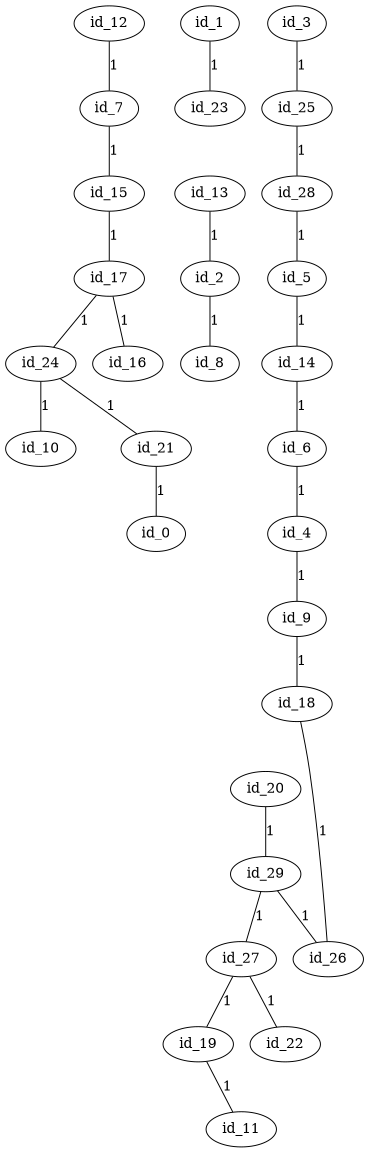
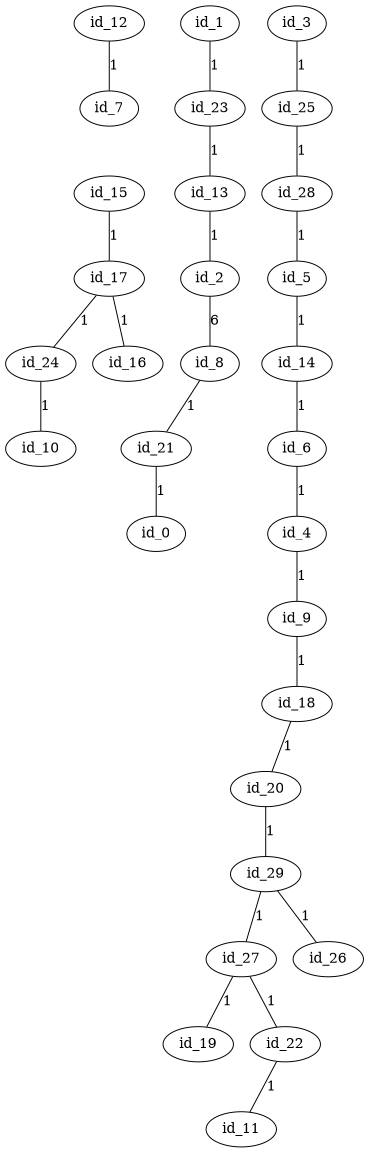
edge "id_7" -- "id_15": removed, label "1"
edge "id_23" -- "id_13": added, label "1"
edge "id_2" -- "id_8": label "1" -> "6"
edge "id_24" -- "id_21": now "id_8" -- "id_21"
edge "id_18" -- "id_26": now "id_18" -- "id_20"
edge "id_19" -- "id_11": now "id_22" -- "id_11"
